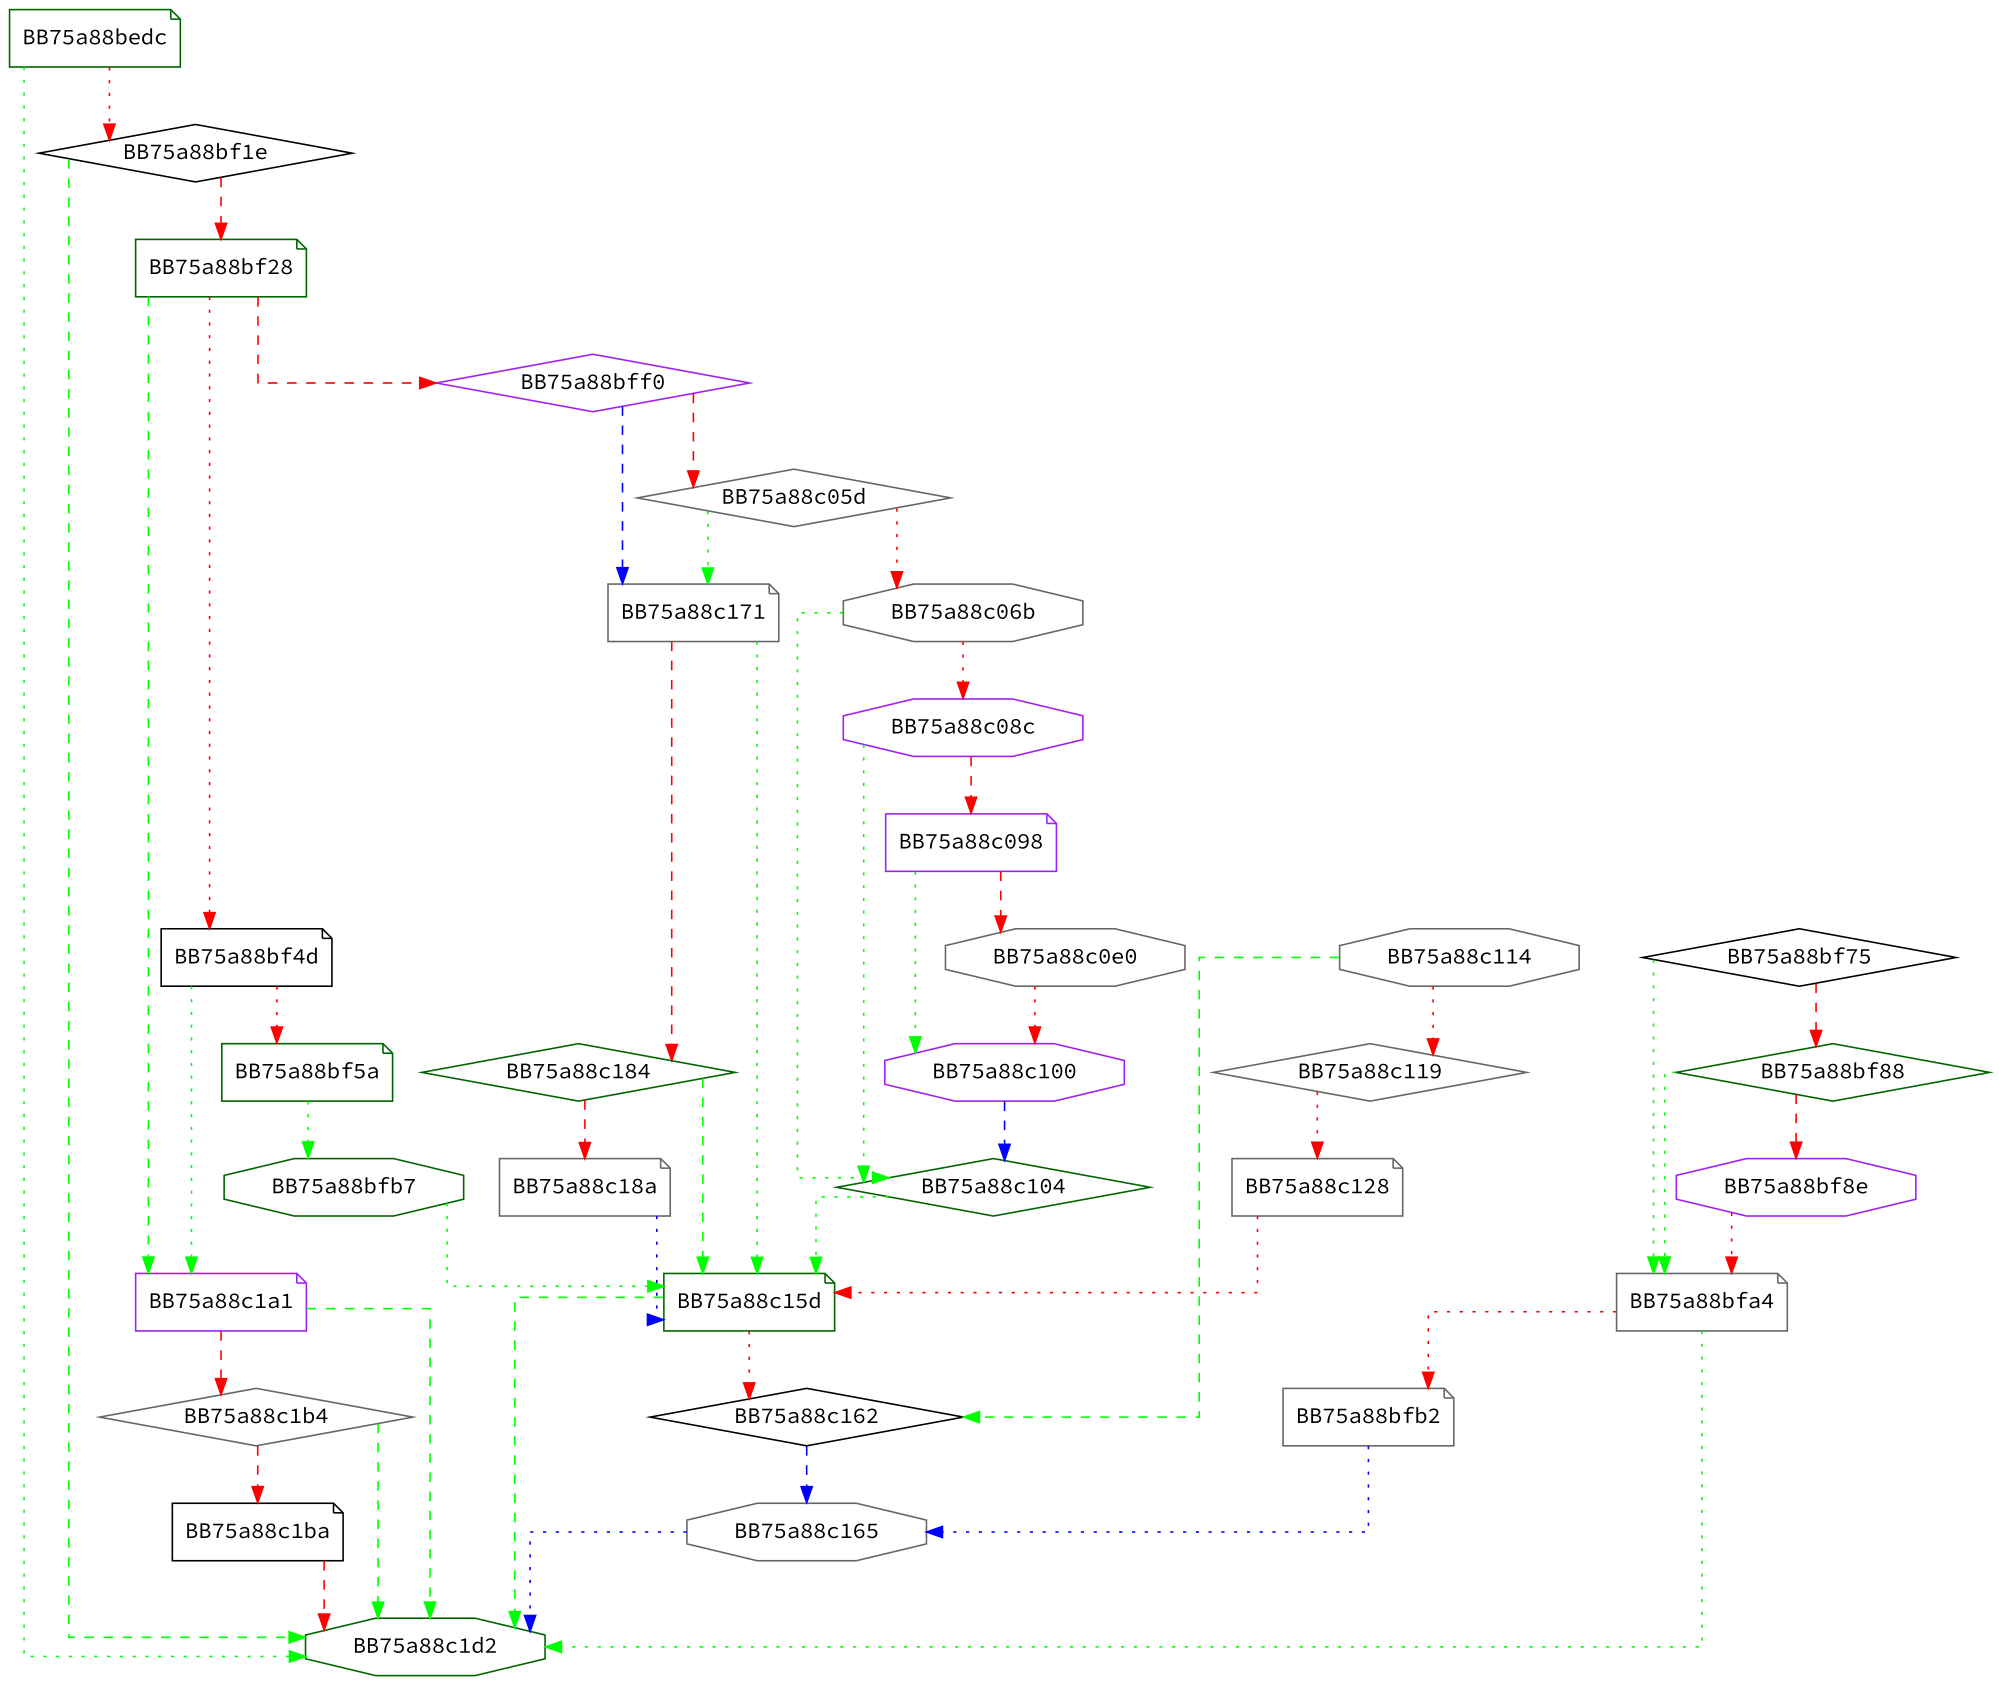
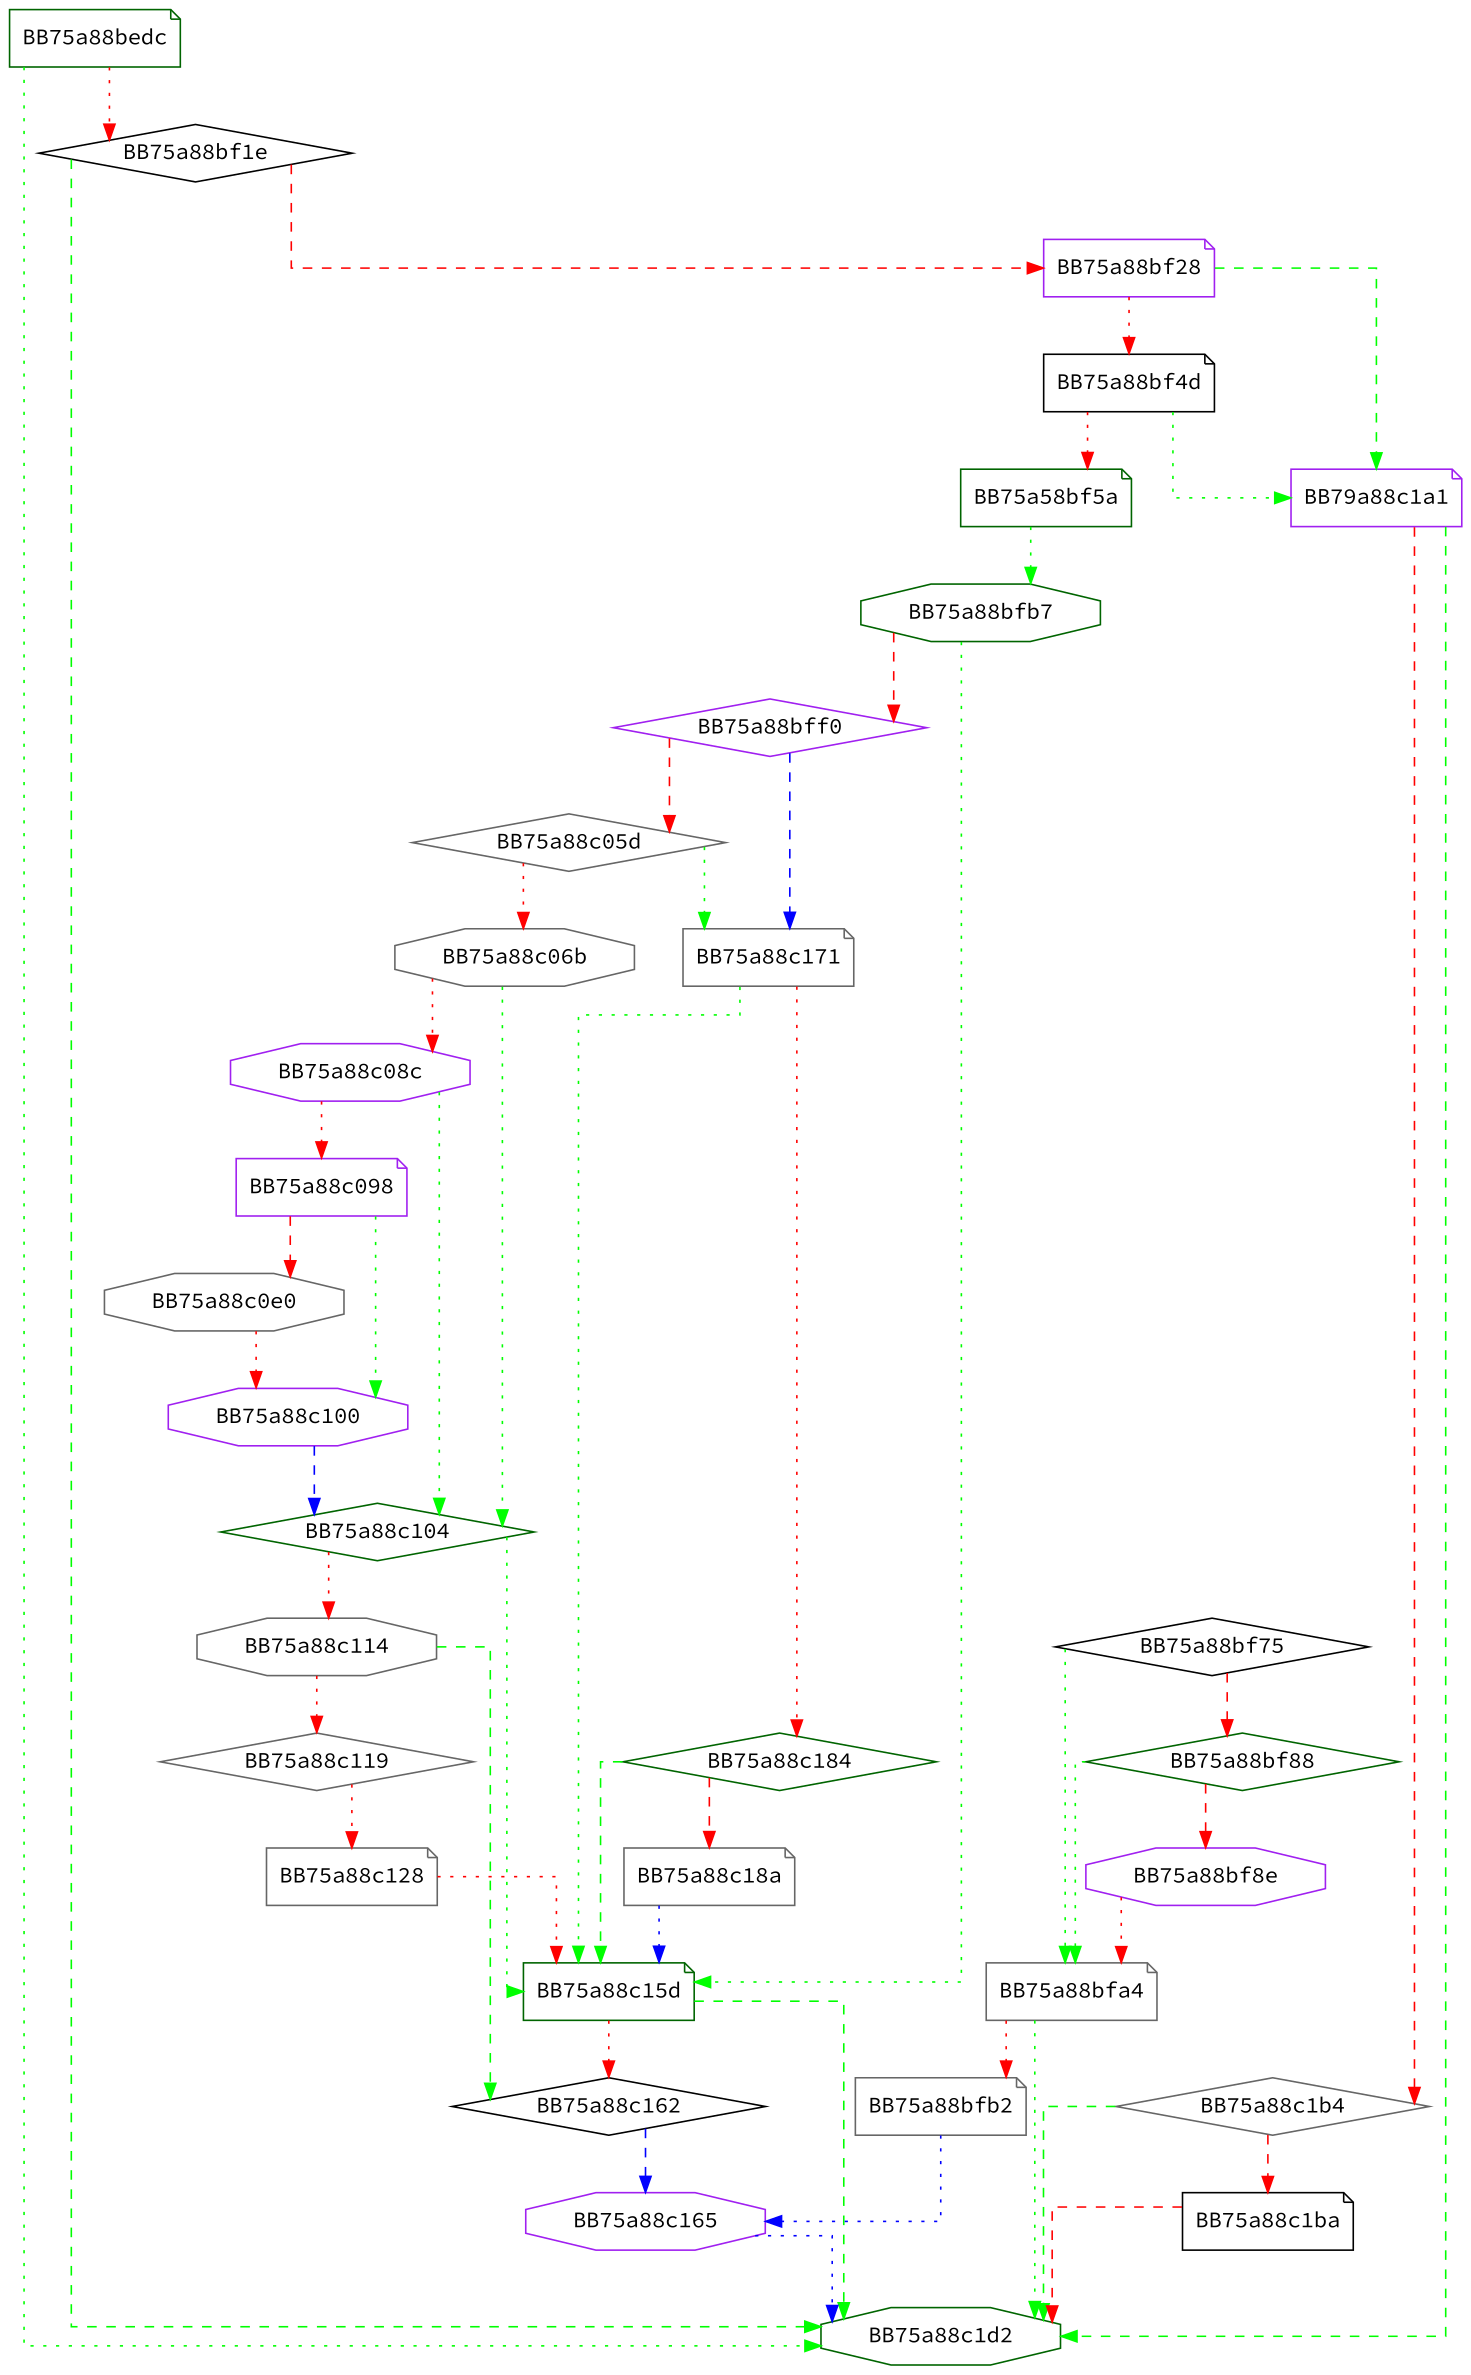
node "BB75a88bf28": color darkgreen -> purple
edge "BB75a88bf28" -> "BB75a88bff0": now "BB75a88bfb7" -> "BB75a88bff0"
edge "BB75a88c08c" -> "BB75a88c098": style dashed -> dotted
edge "BB75a88c171" -> "BB75a88c184": style dashed -> dotted
node "BB75a88bf5a": label "BB75a88bf5a" -> "BB75a58bf5a"
node "BB75a88c1a1": label "BB75a88c1a1" -> "BB79a88c1a1"
node "BB75a88c165": color gray40 -> purple
edge "BB75a88c104" -> "BB75a88c114": added
